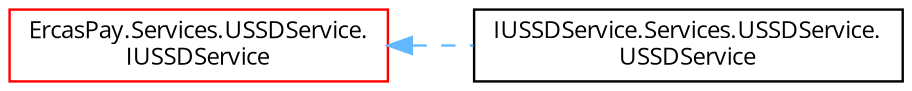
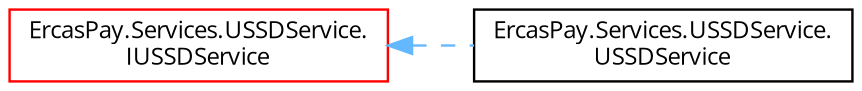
node "IUSSDService.Services.USSDService. USSDService": label "IUSSDService.Services.USSDService. USSDService" -> "ErcasPay.Services.USSDService. USSDService"
